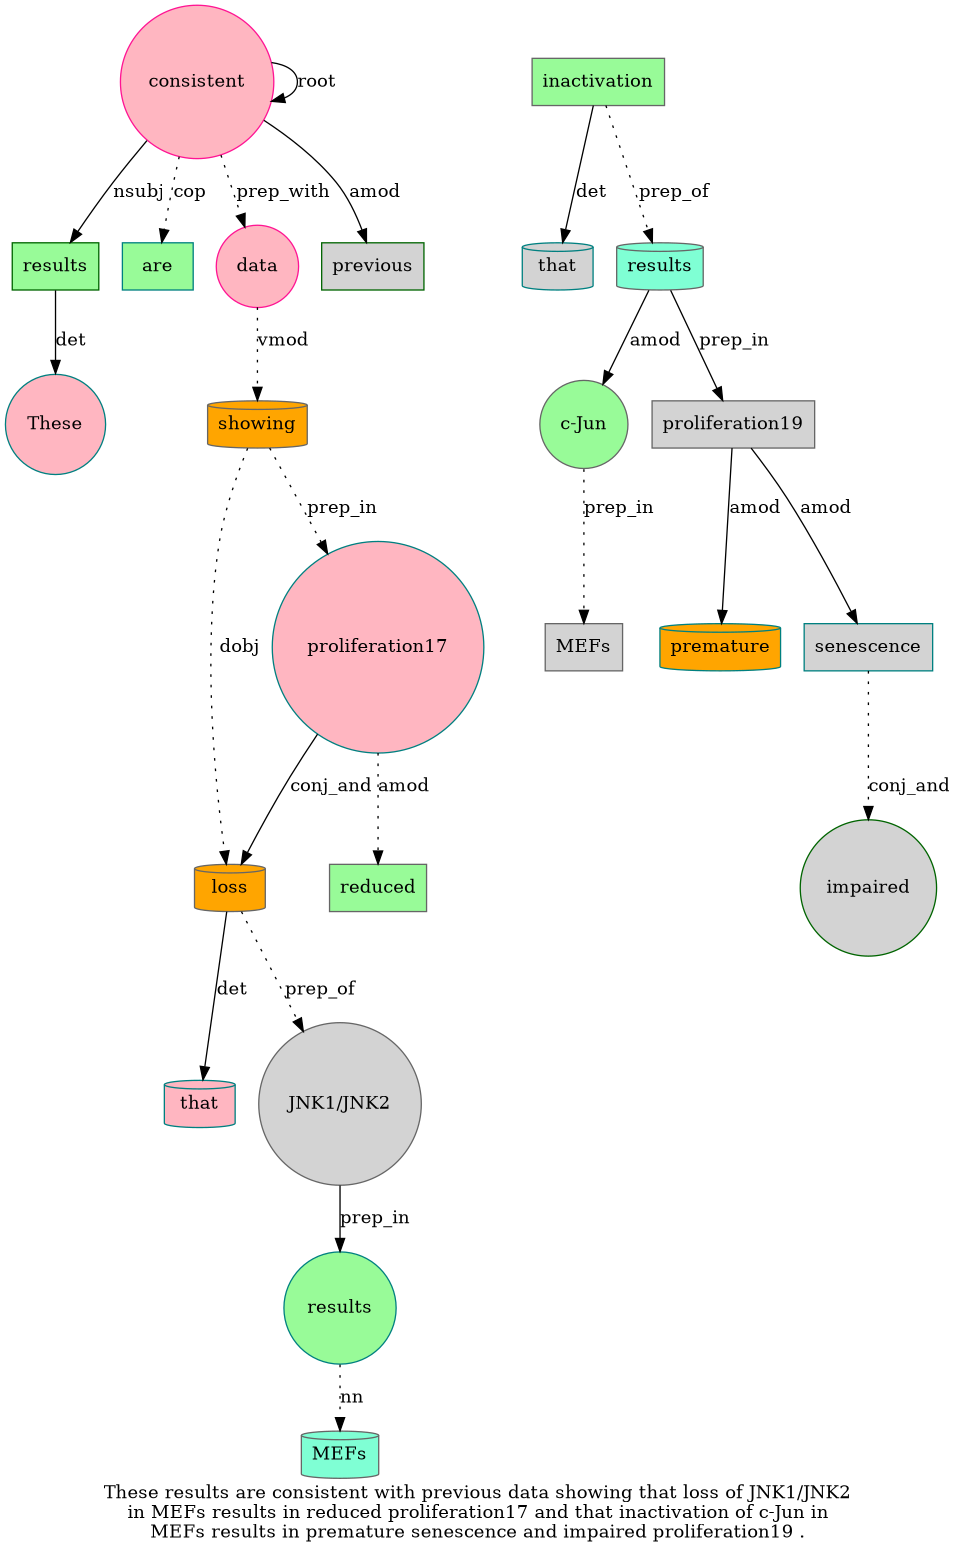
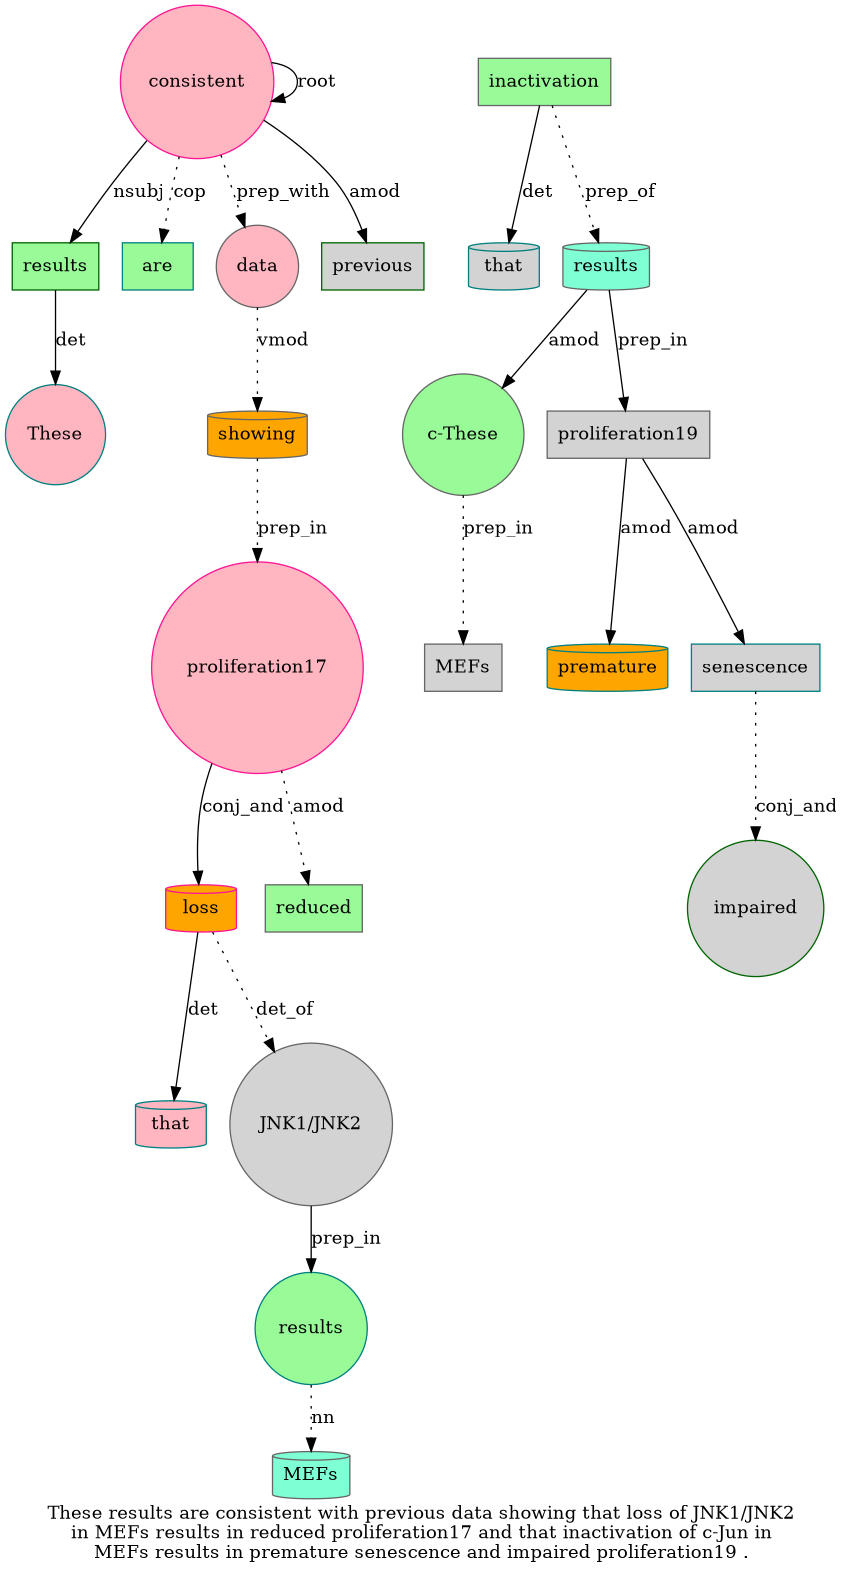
node "data": color deeppink -> gray40
node "c-Jun": label "c-Jun" -> "c-These"
edge "showing" -> "loss": removed, label "dobj"
node "proliferation17": color teal -> deeppink
node "loss": color gray40 -> deeppink
edge "loss" -> "JNK1/JNK2": label "prep_of" -> "det_of"
